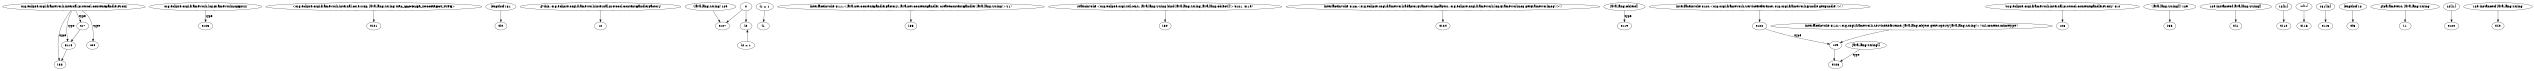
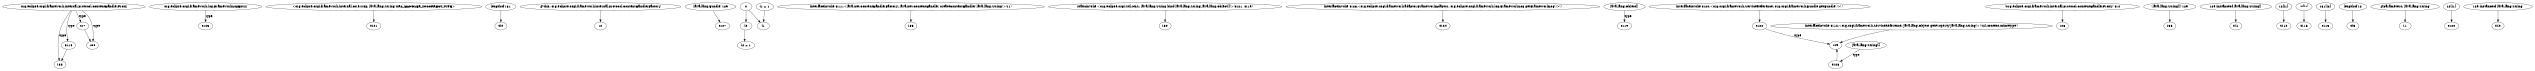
node "(java.lang.String) r29": label "(java.lang.String) r29" -> "(java.lang.Bundle) r29"
edge "0" -> "$r27": now "0" -> "i1"
edge "$r7" -> "$r14": now "$r7" -> "r34"
edge "i2 + 1" -> "i2": reversed
edge "r29" -> "$r26": reversed
